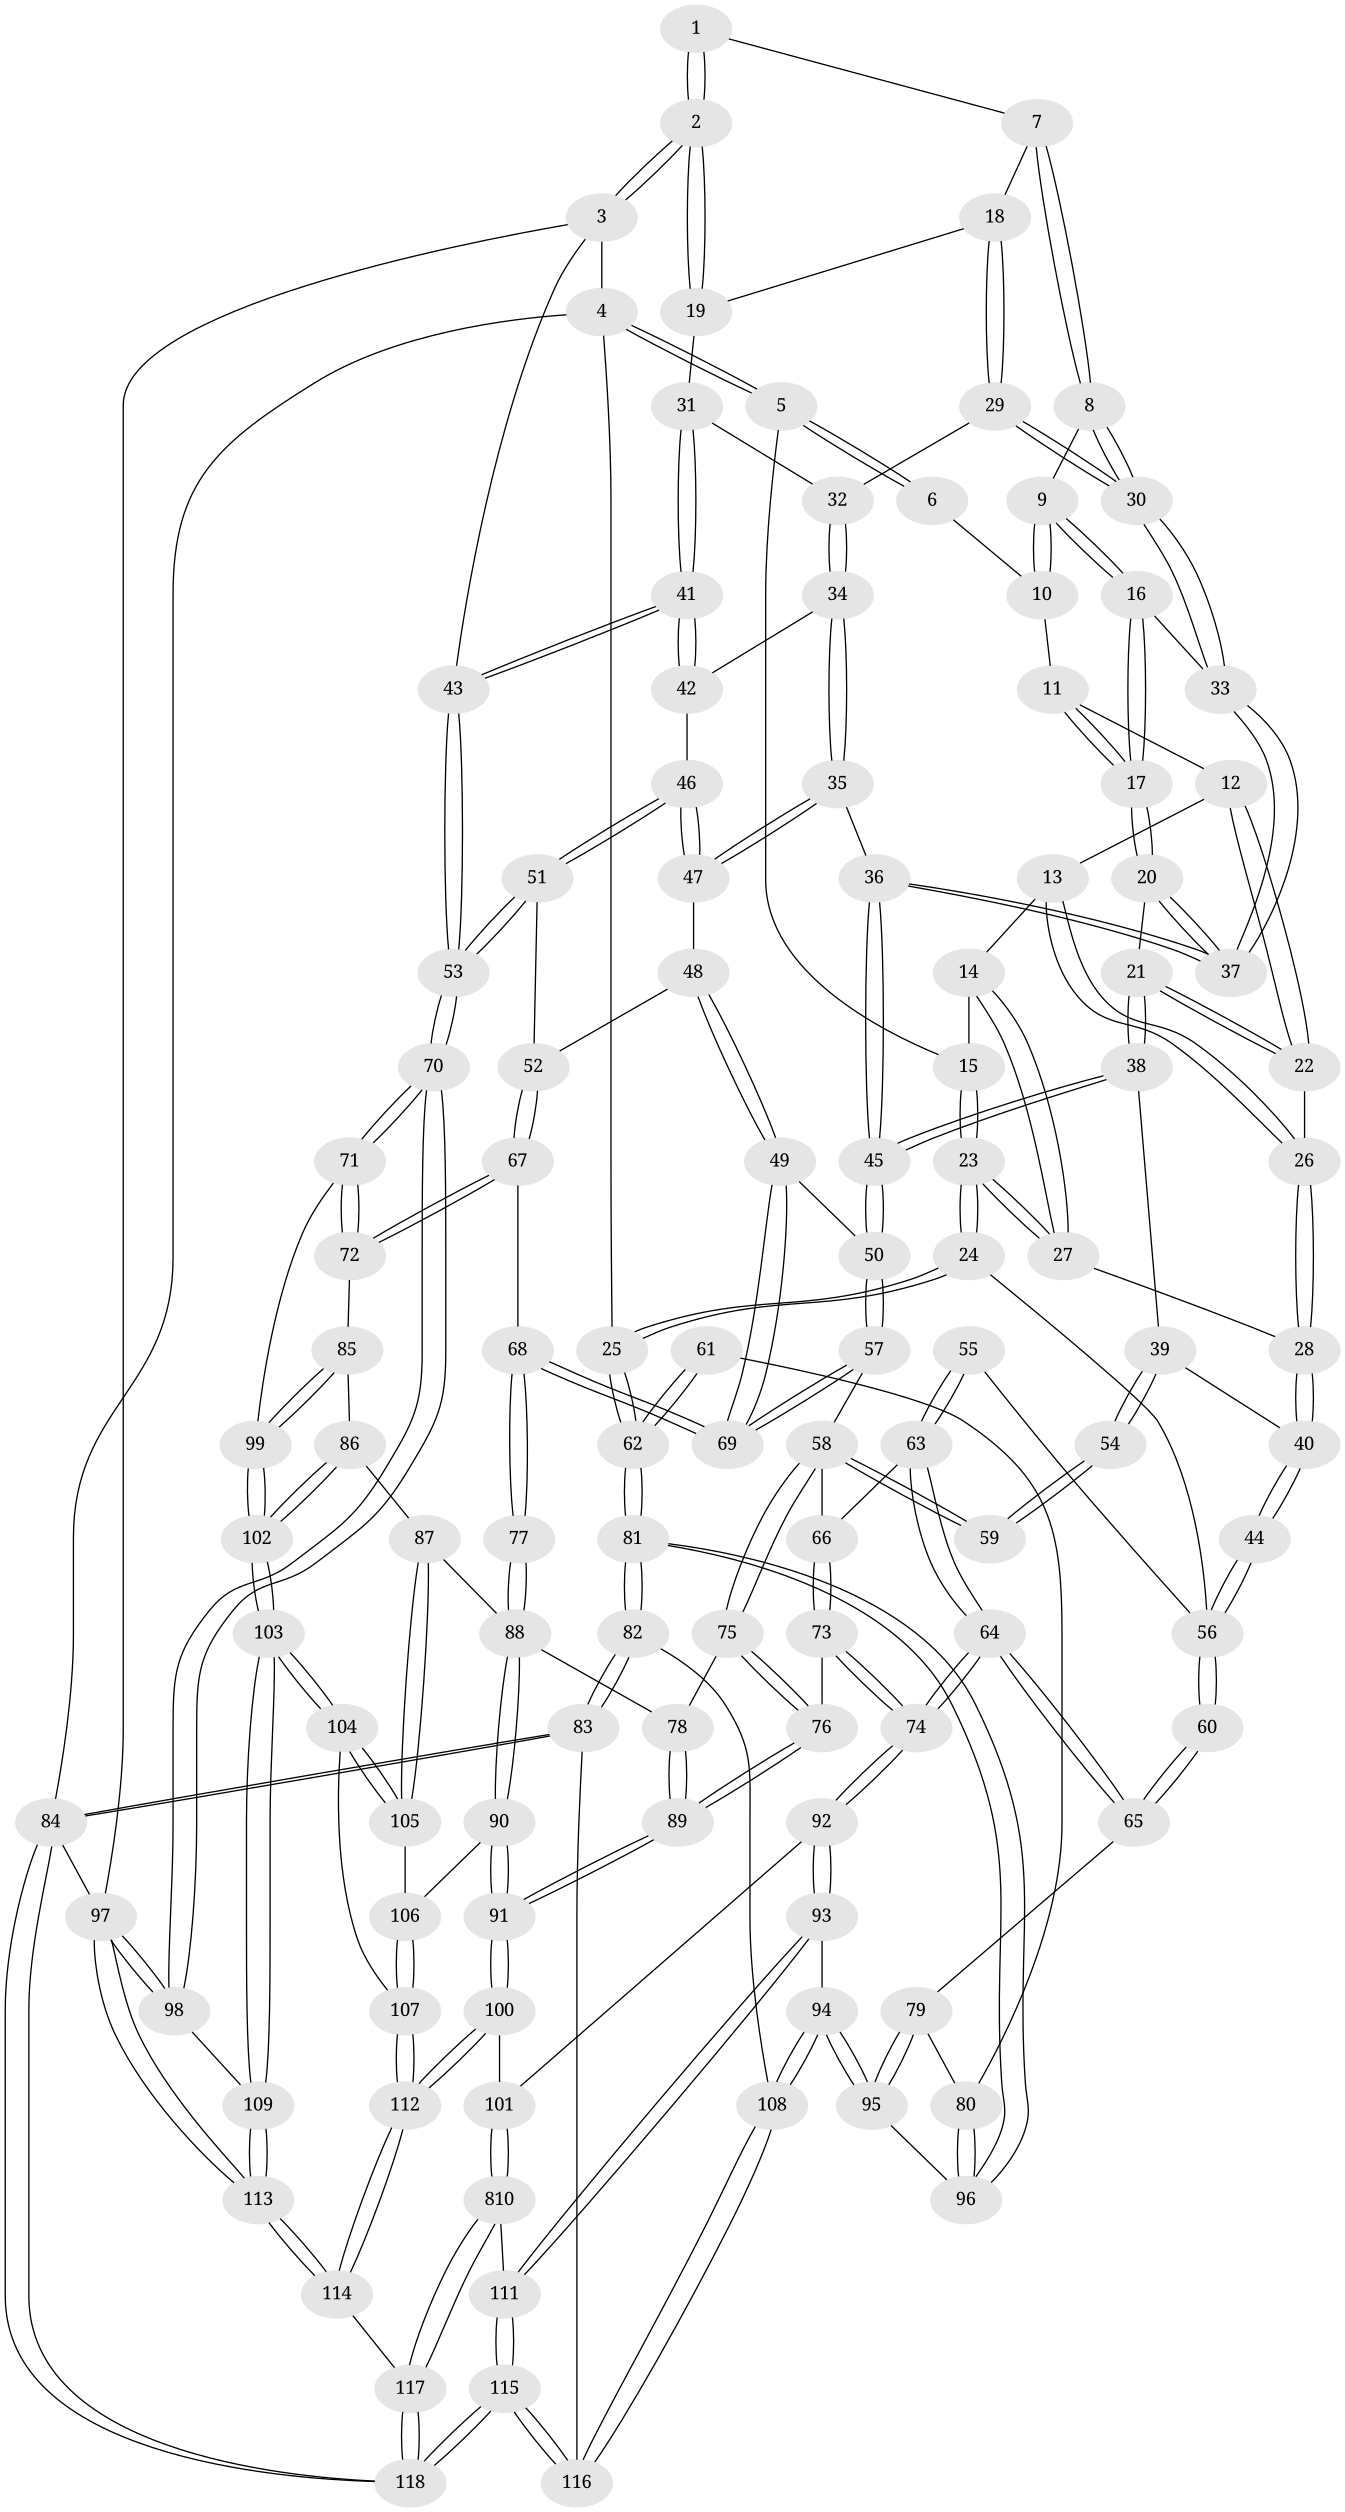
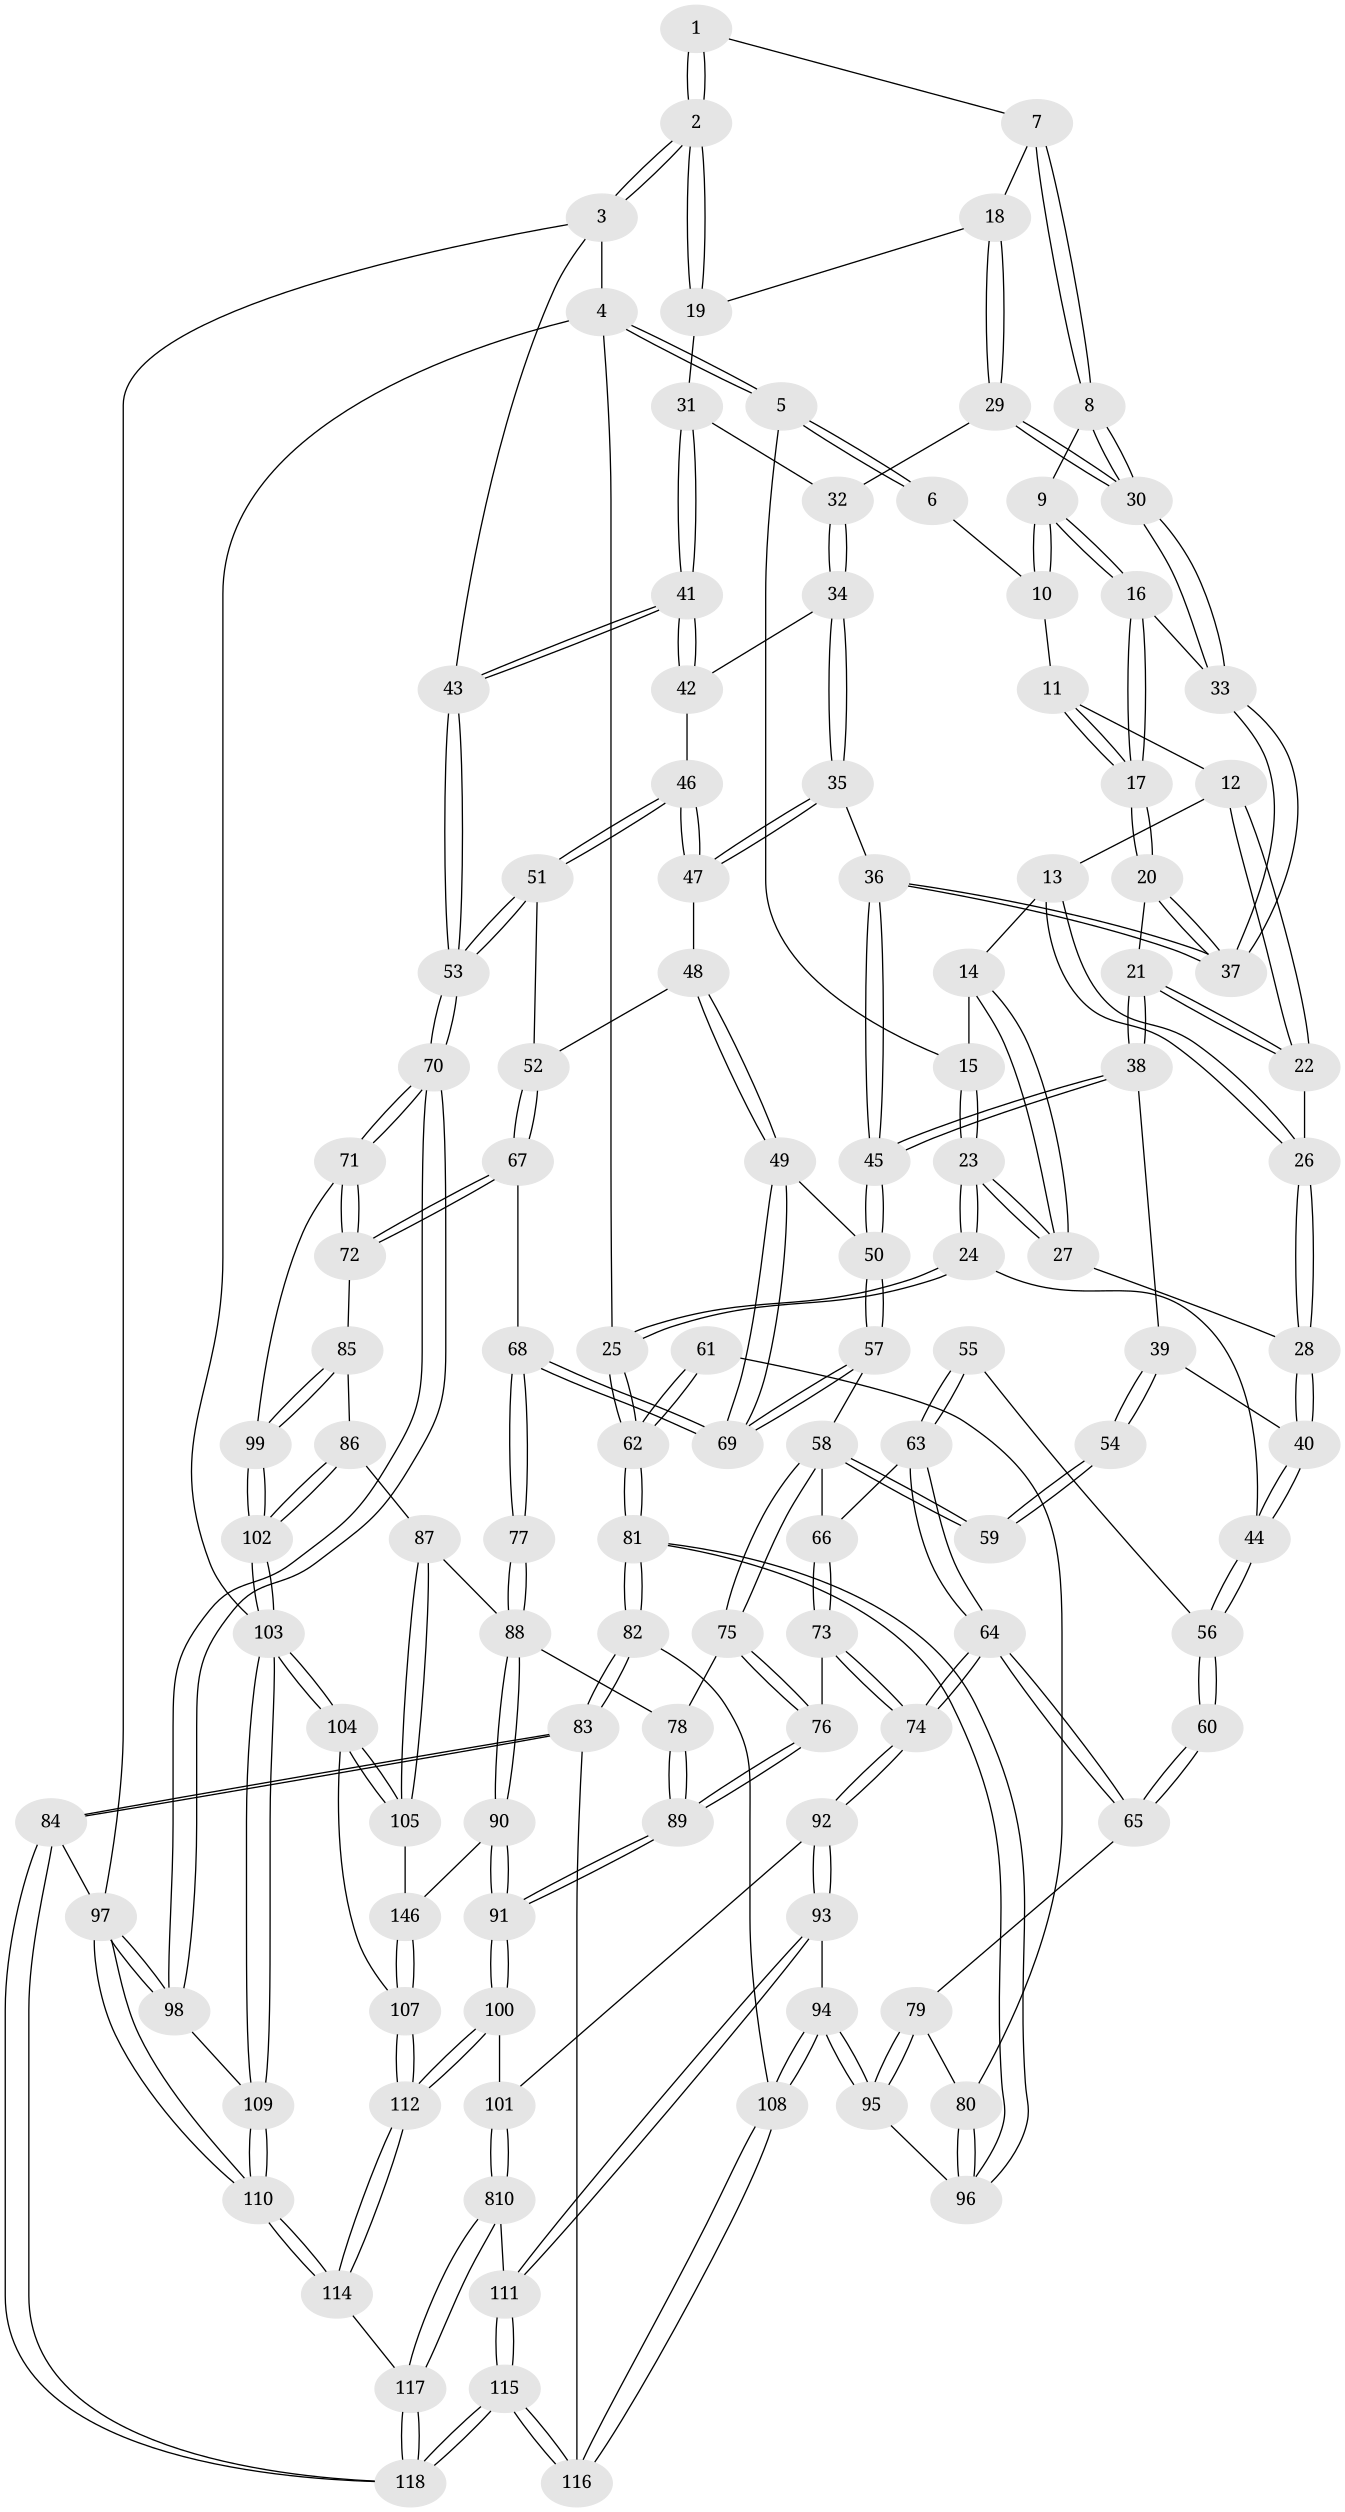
edge "4" -- "84": now "4" -- "103"
edge "24" -- "56": now "24" -- "44"
node "106": label "106" -> "146"
node "113": label "113" -> "110"
